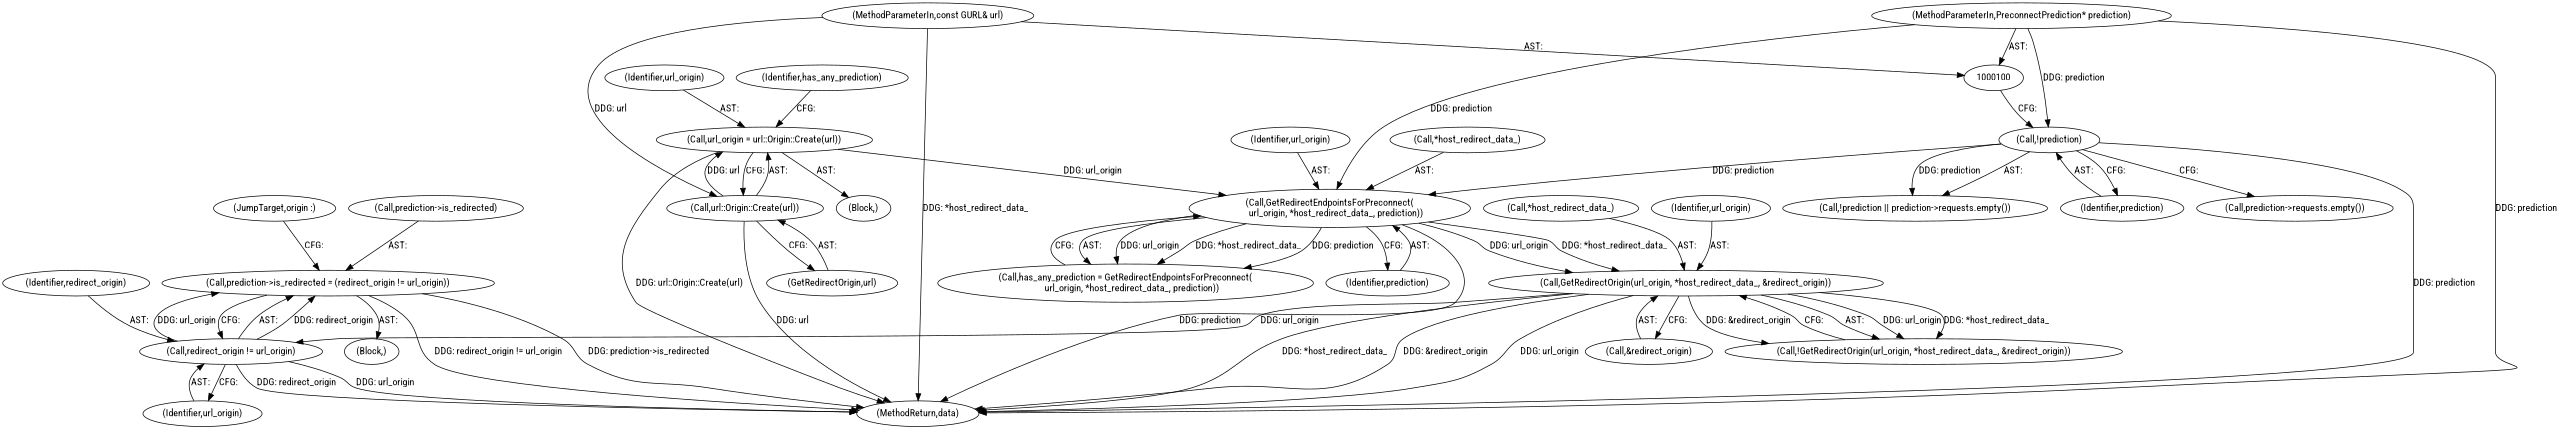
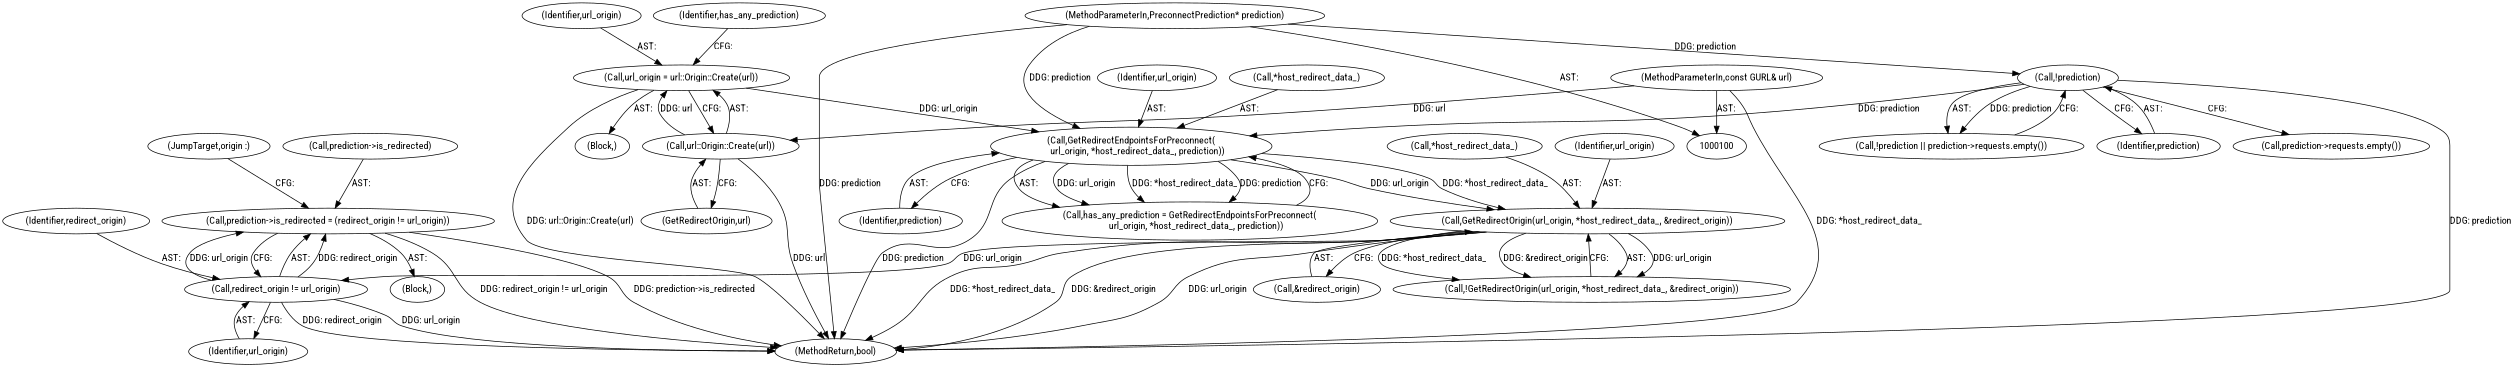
edge "1000100" -> "(Call,!prediction)": now "(Call,!prediction || prediction->requests.empty())" -> "(Call,!prediction)"
node "(MethodReturn,data)": label "(MethodReturn,data)" -> "(MethodReturn,bool)"
